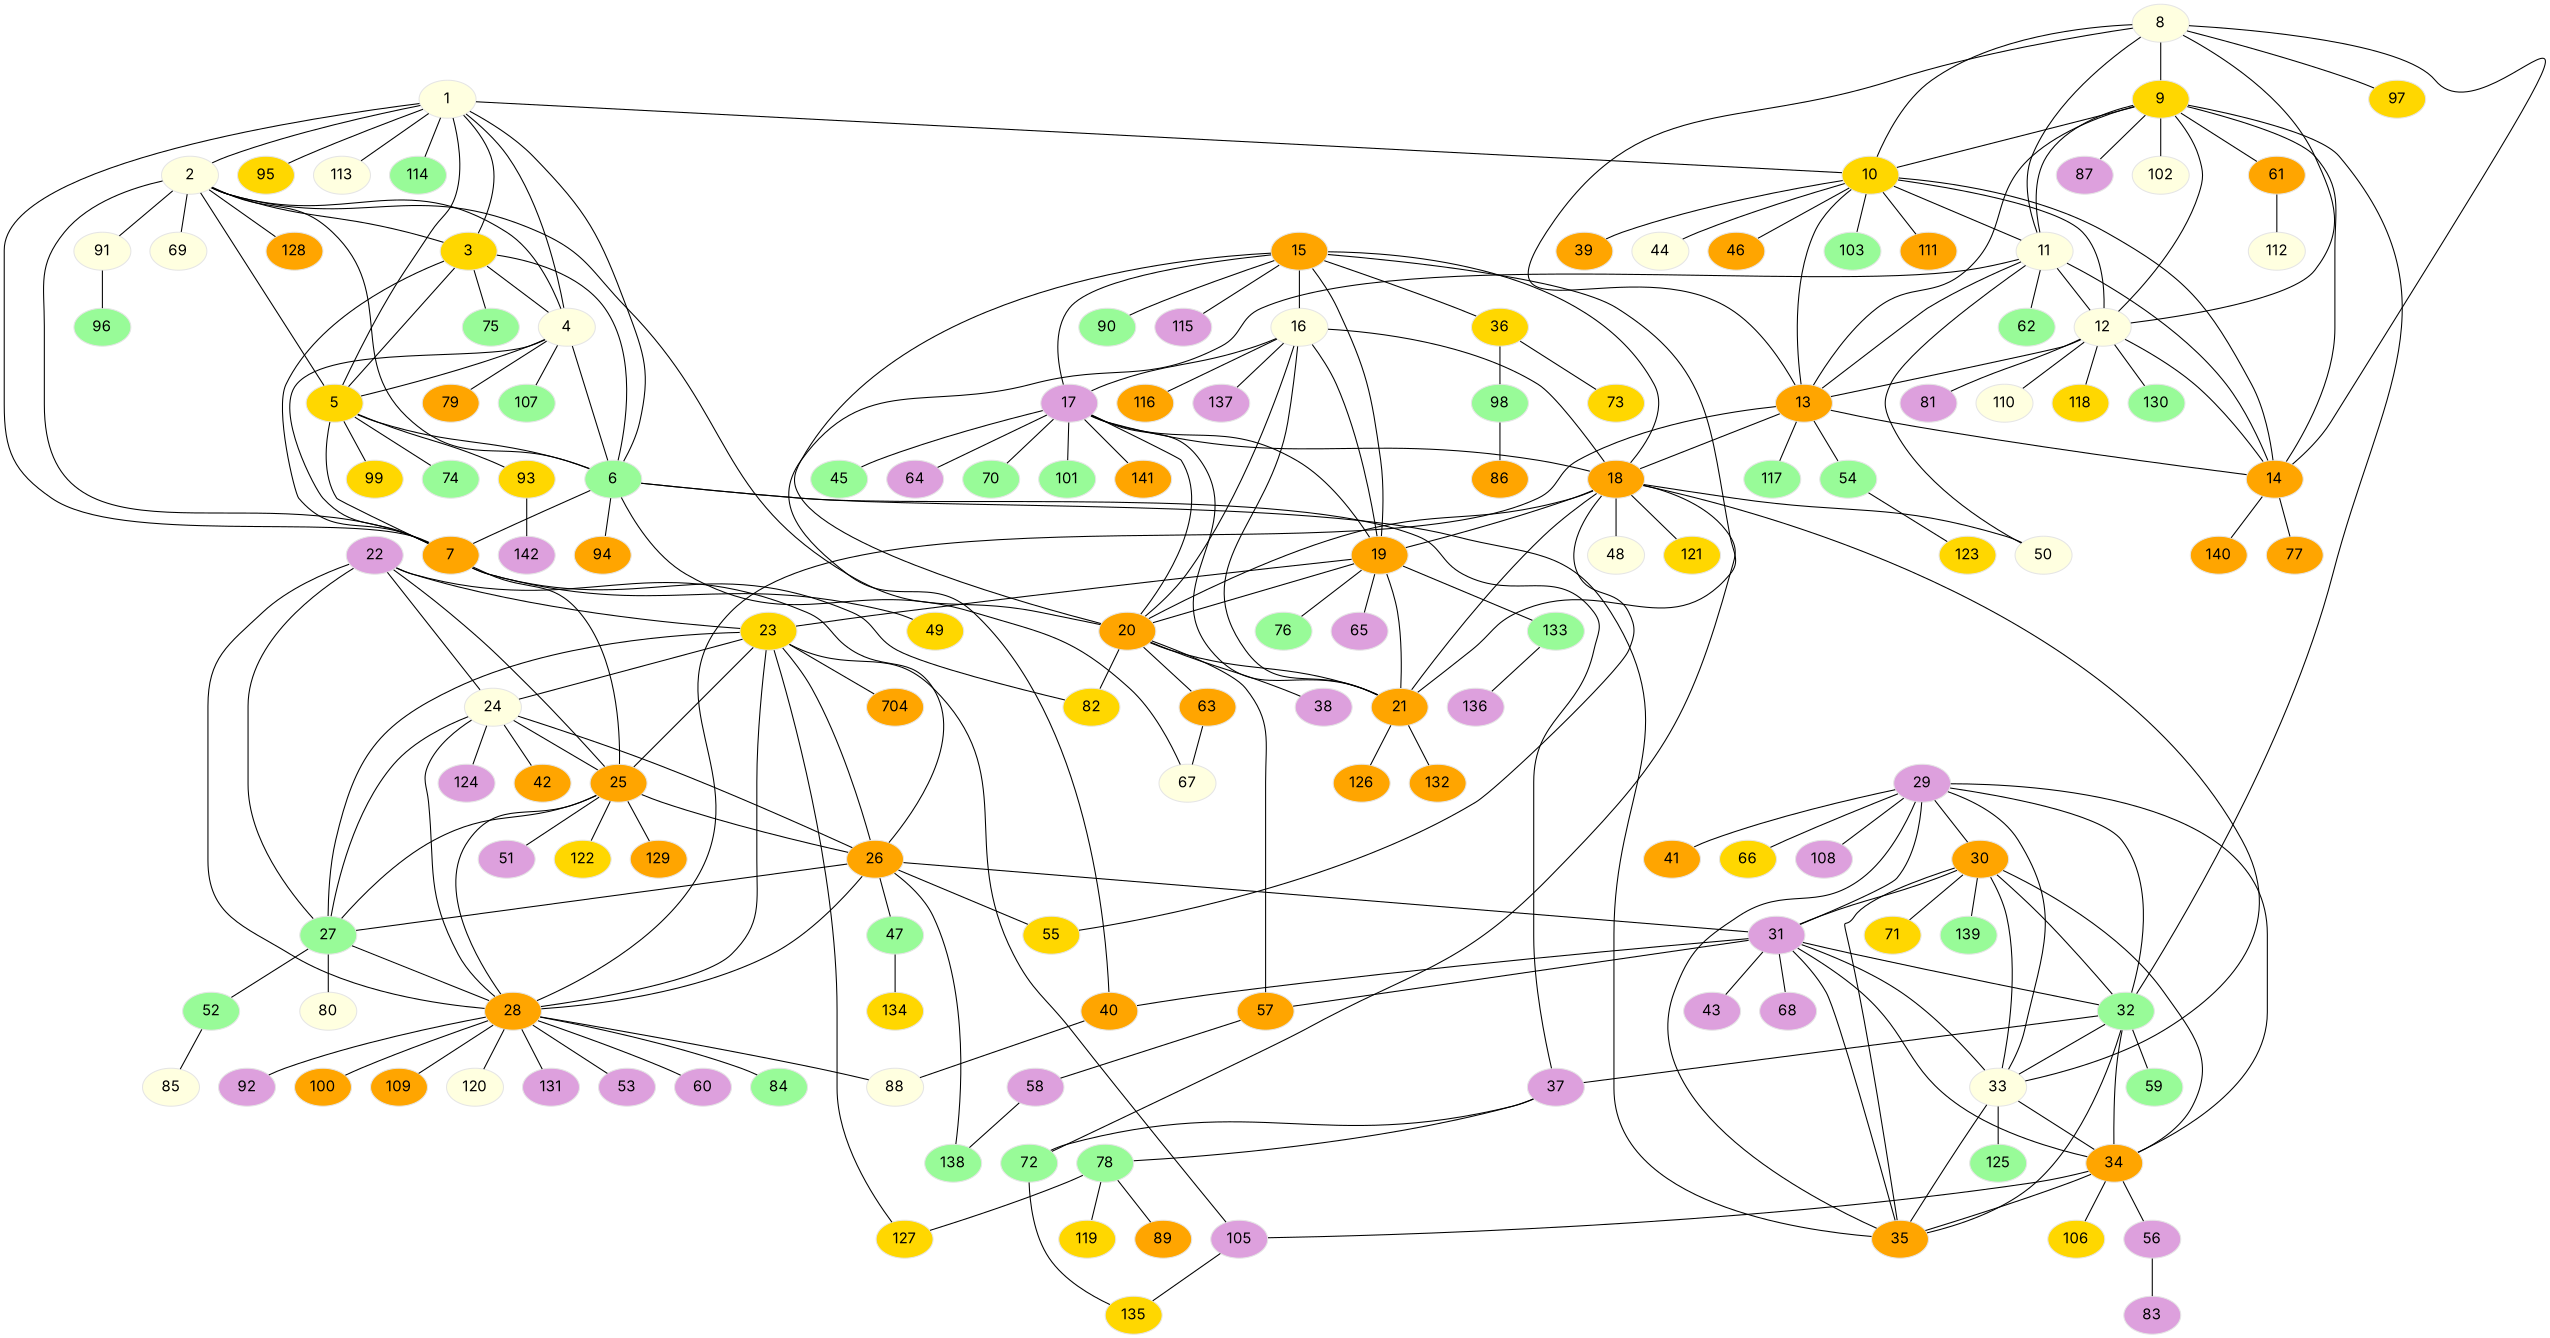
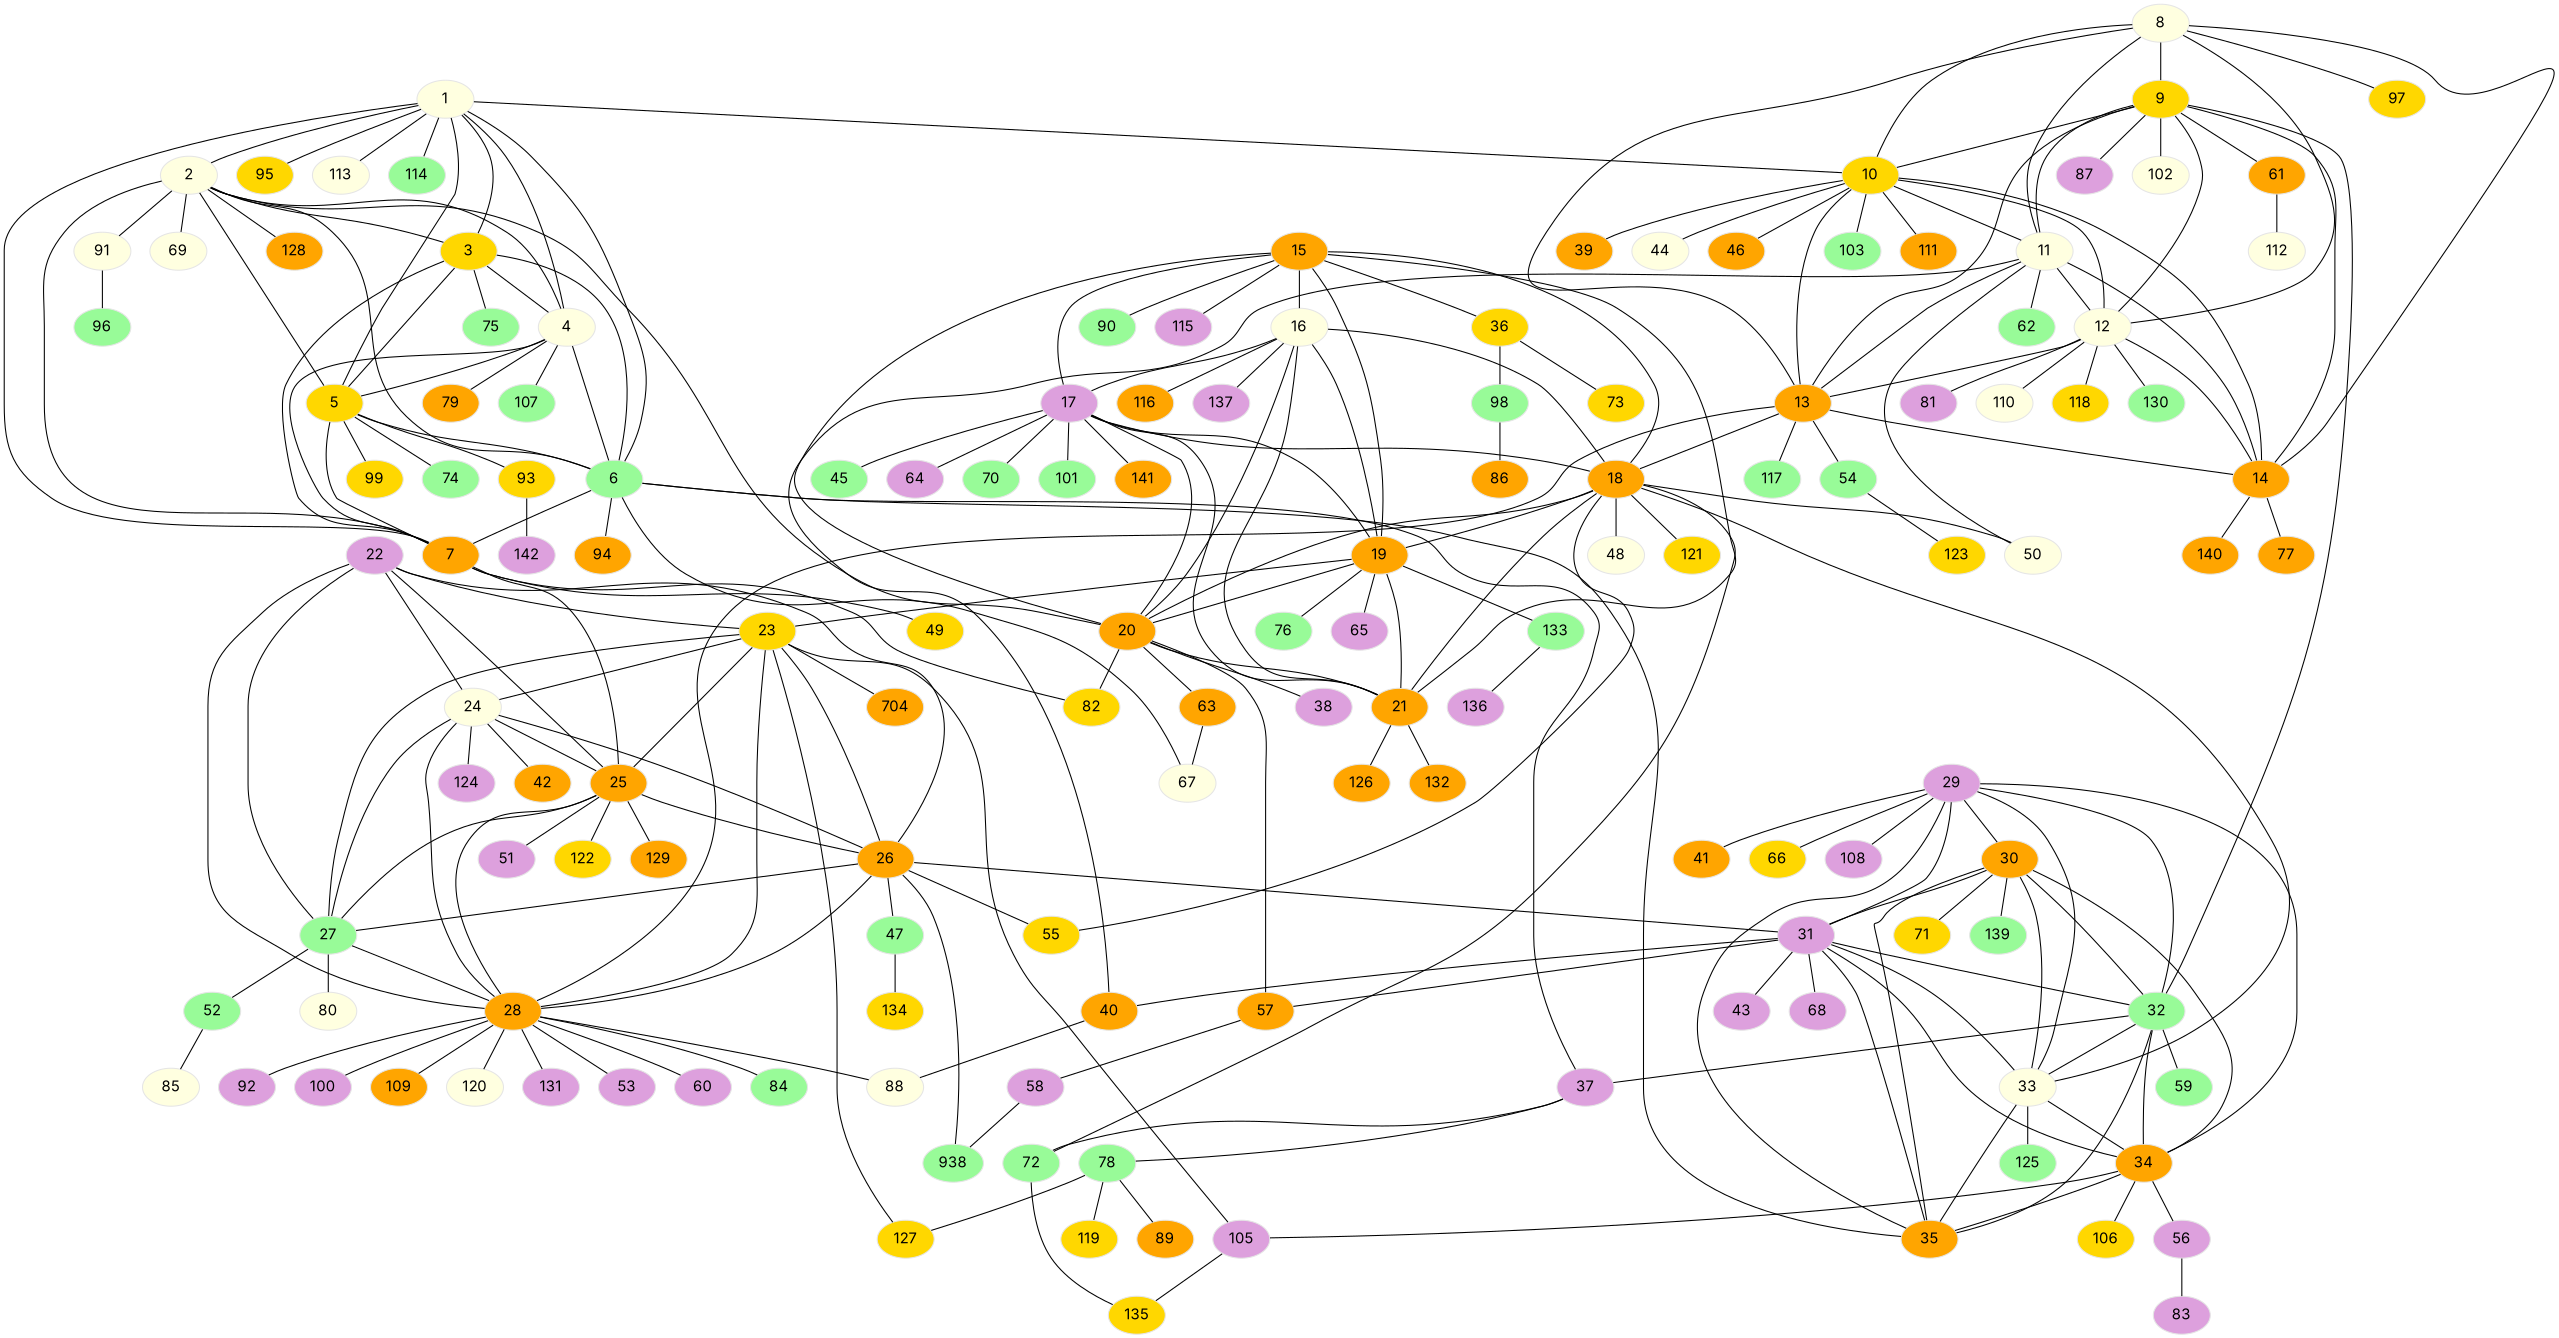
node "100": fillcolor orange -> plum
node "138": label "138" -> "938"
